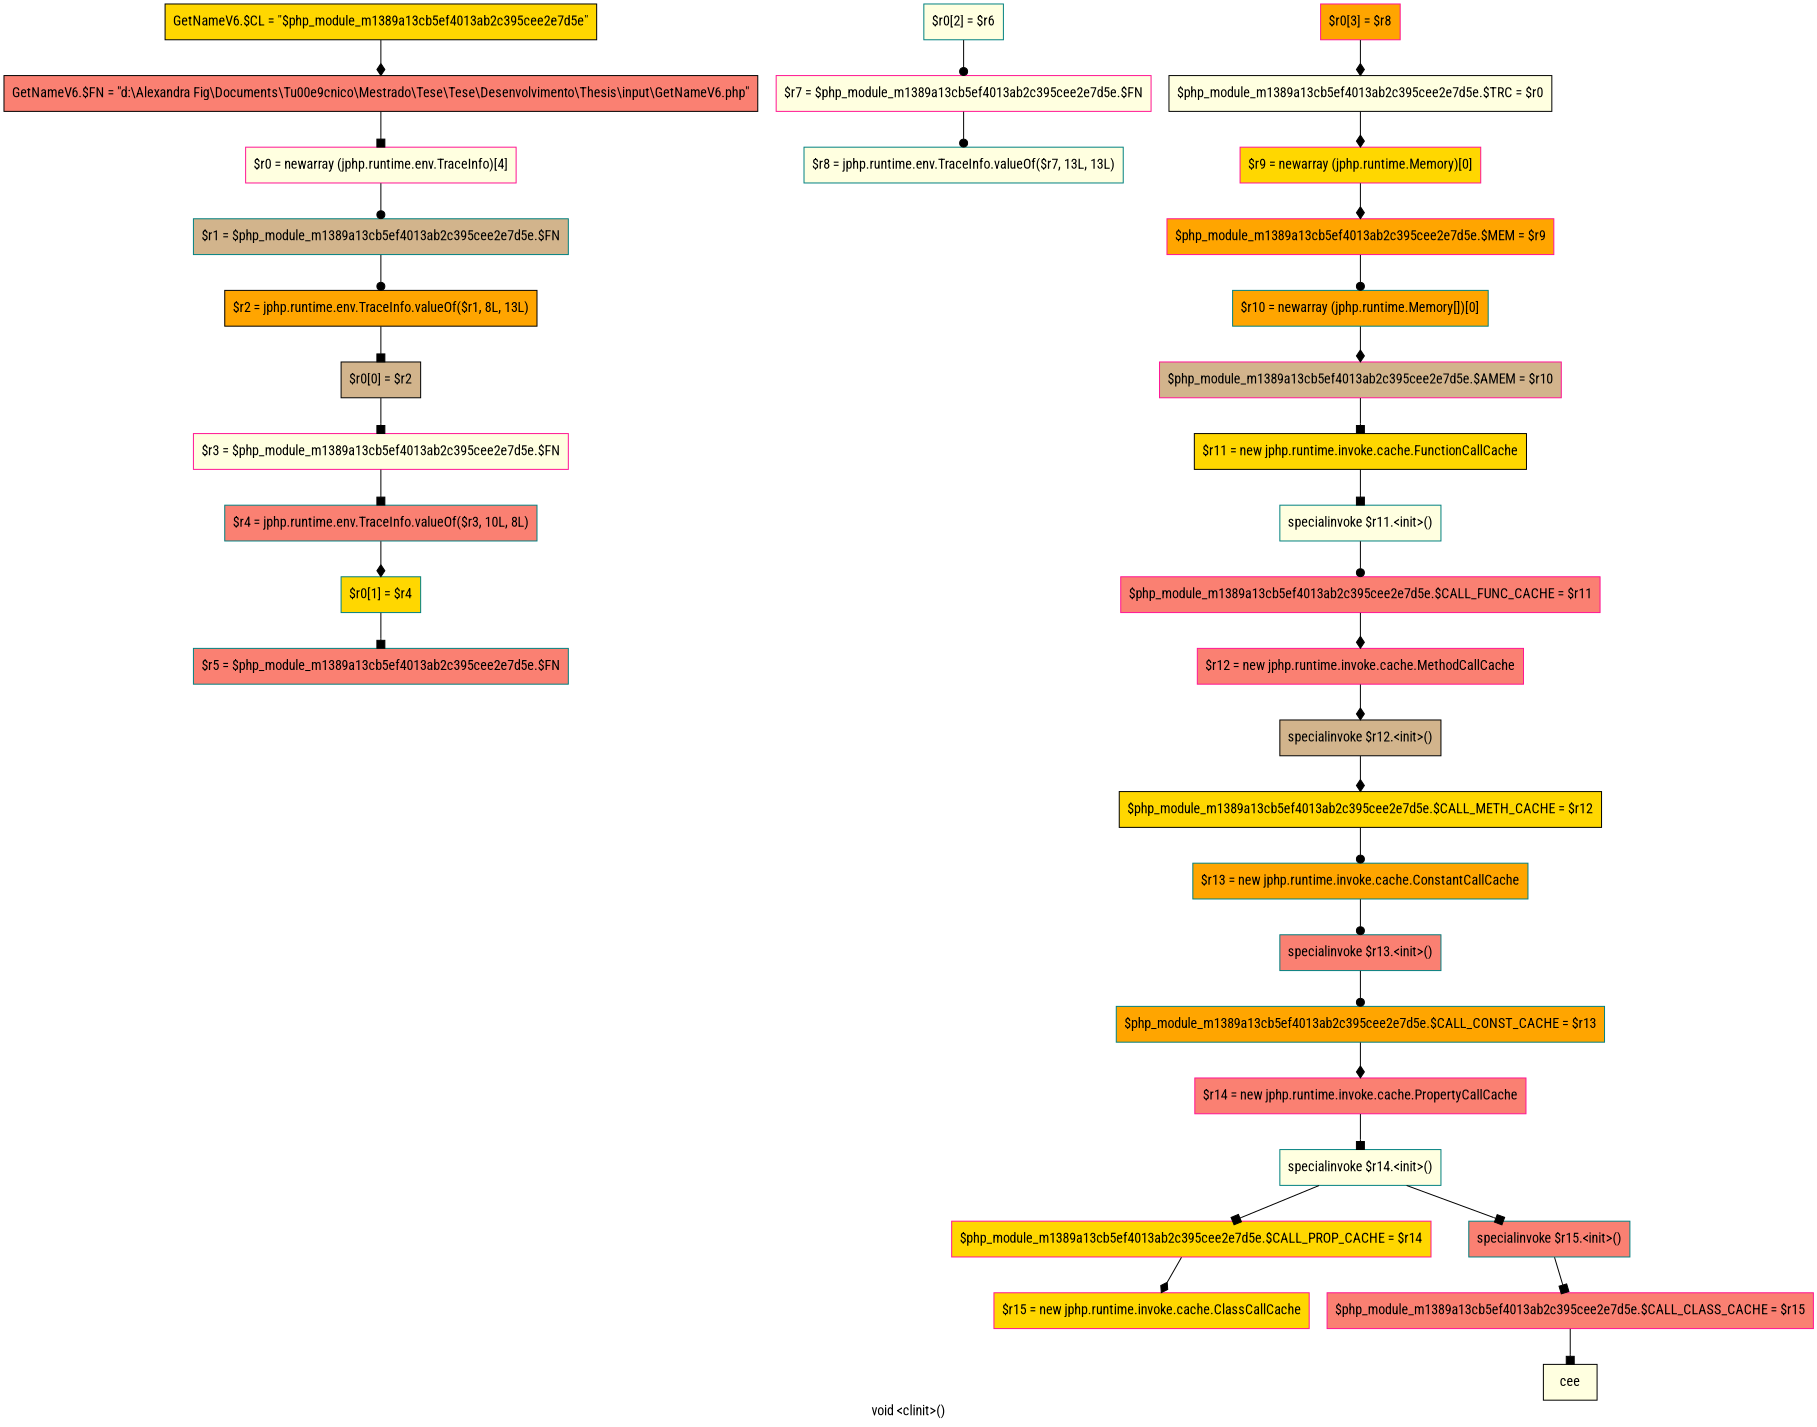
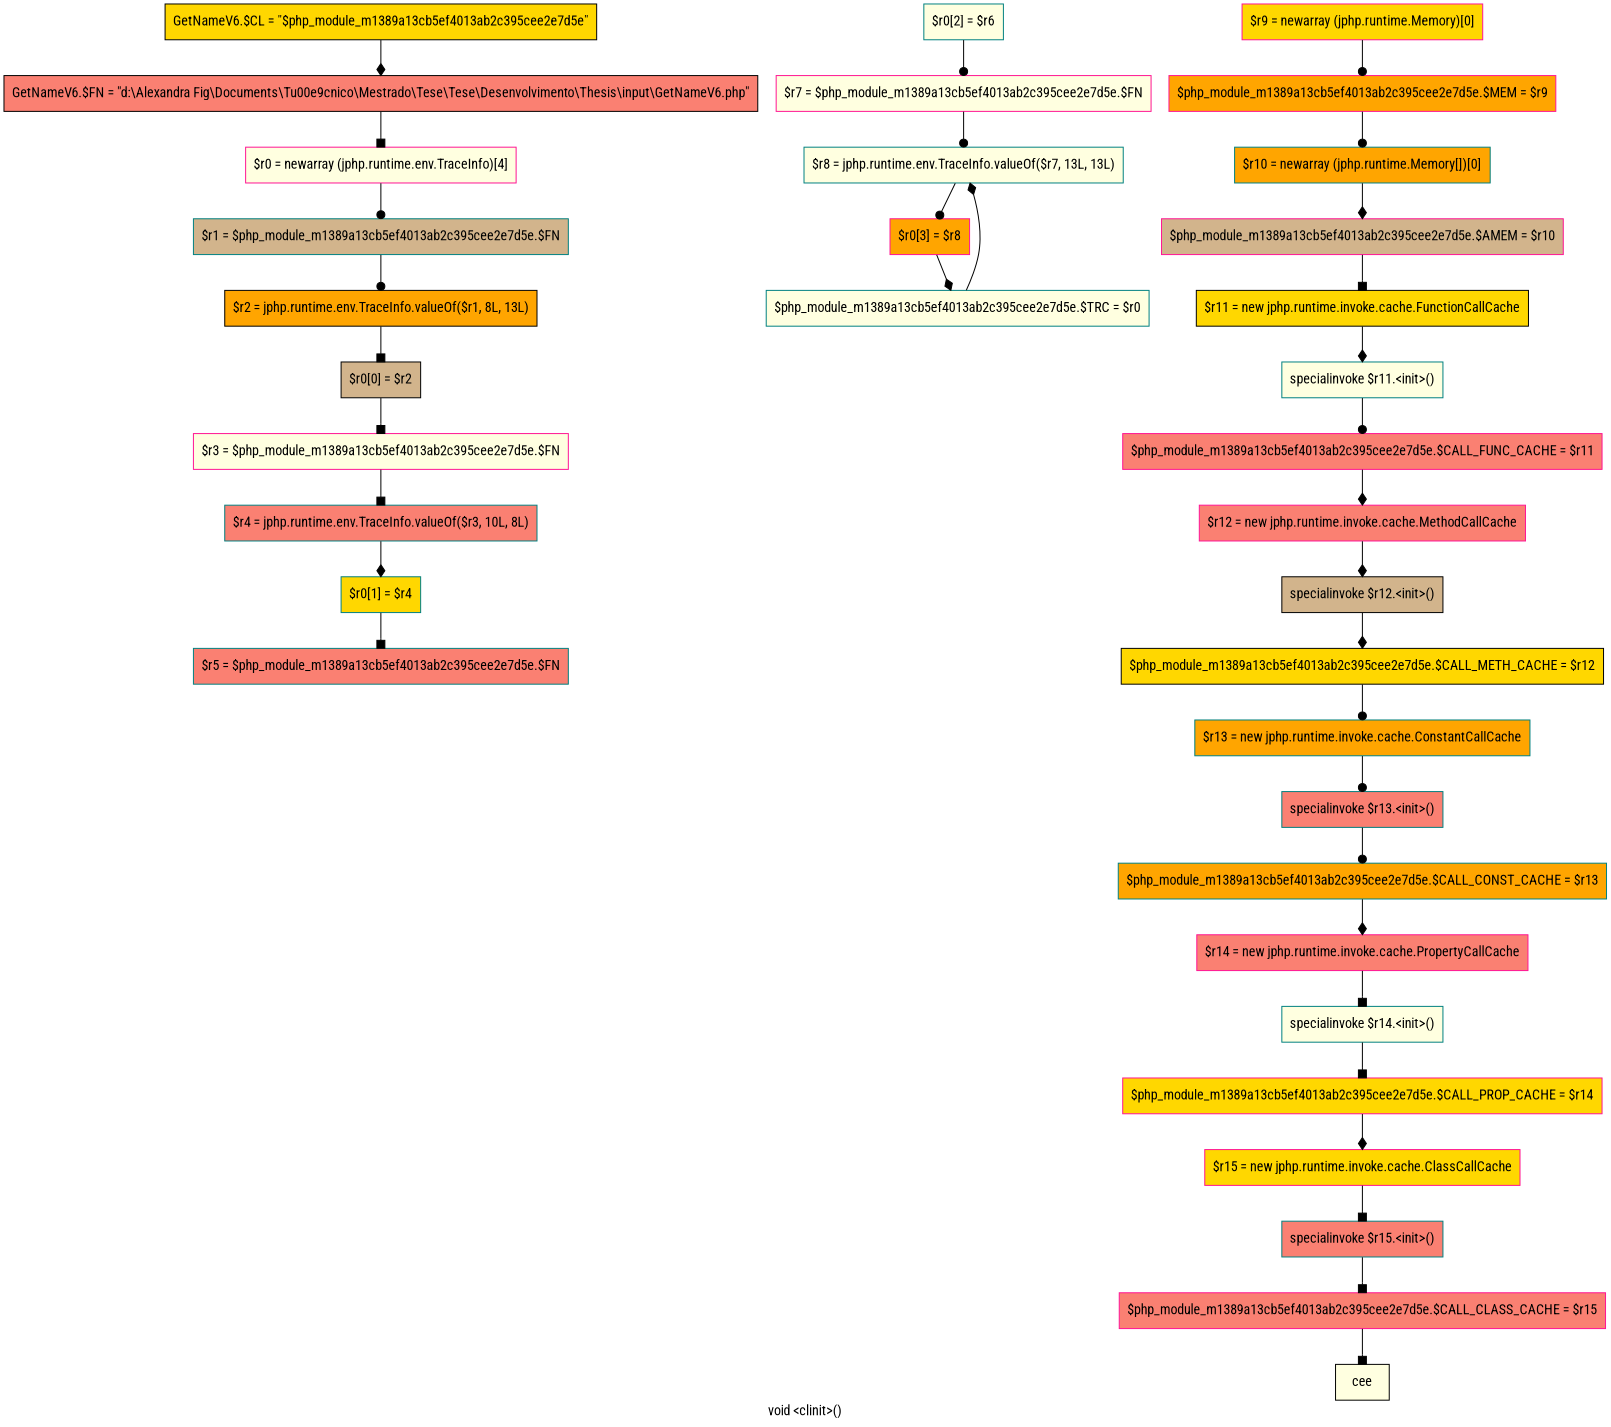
node "$php_module_m1389a13cb5ef4013ab2c395cee2e7d5e.$TRC = $r0": color black -> teal
edge "$php_module_m1389a13cb5ef4013ab2c395cee2e7d5e.$TRC = $r0" -> "$r9 = newarray (jphp.runtime.Memory)[0]": now "$php_module_m1389a13cb5ef4013ab2c395cee2e7d5e.$TRC = $r0" -> "$r8 = jphp.runtime.env.TraceInfo.valueOf($r7, 13L, 13L)"
edge "$r9 = newarray (jphp.runtime.Memory)[0]" -> "$php_module_m1389a13cb5ef4013ab2c395cee2e7d5e.$MEM = $r9": arrowhead diamond -> dot
edge "$r8 = jphp.runtime.env.TraceInfo.valueOf($r7, 13L, 13L)" -> "$r0[3] = $r8": added
edge "$r11 = new jphp.runtime.invoke.cache.FunctionCallCache" -> "specialinvoke $r11.<init>()": arrowhead box -> diamond
edge "specialinvoke $r14.<init>()" -> "specialinvoke $r15.<init>()": now "$r15 = new jphp.runtime.invoke.cache.ClassCallCache" -> "specialinvoke $r15.<init>()"
